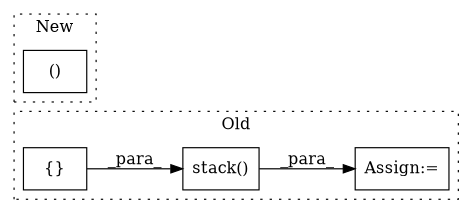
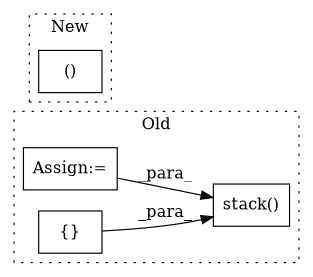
edge "stack()" -> "Assign:=": reversed
